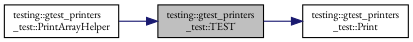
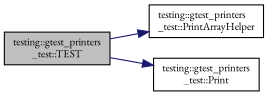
edge "testing::gtest_printers _test::PrintArrayHelper" -> "testing::gtest_printers _test::TEST": reversed
